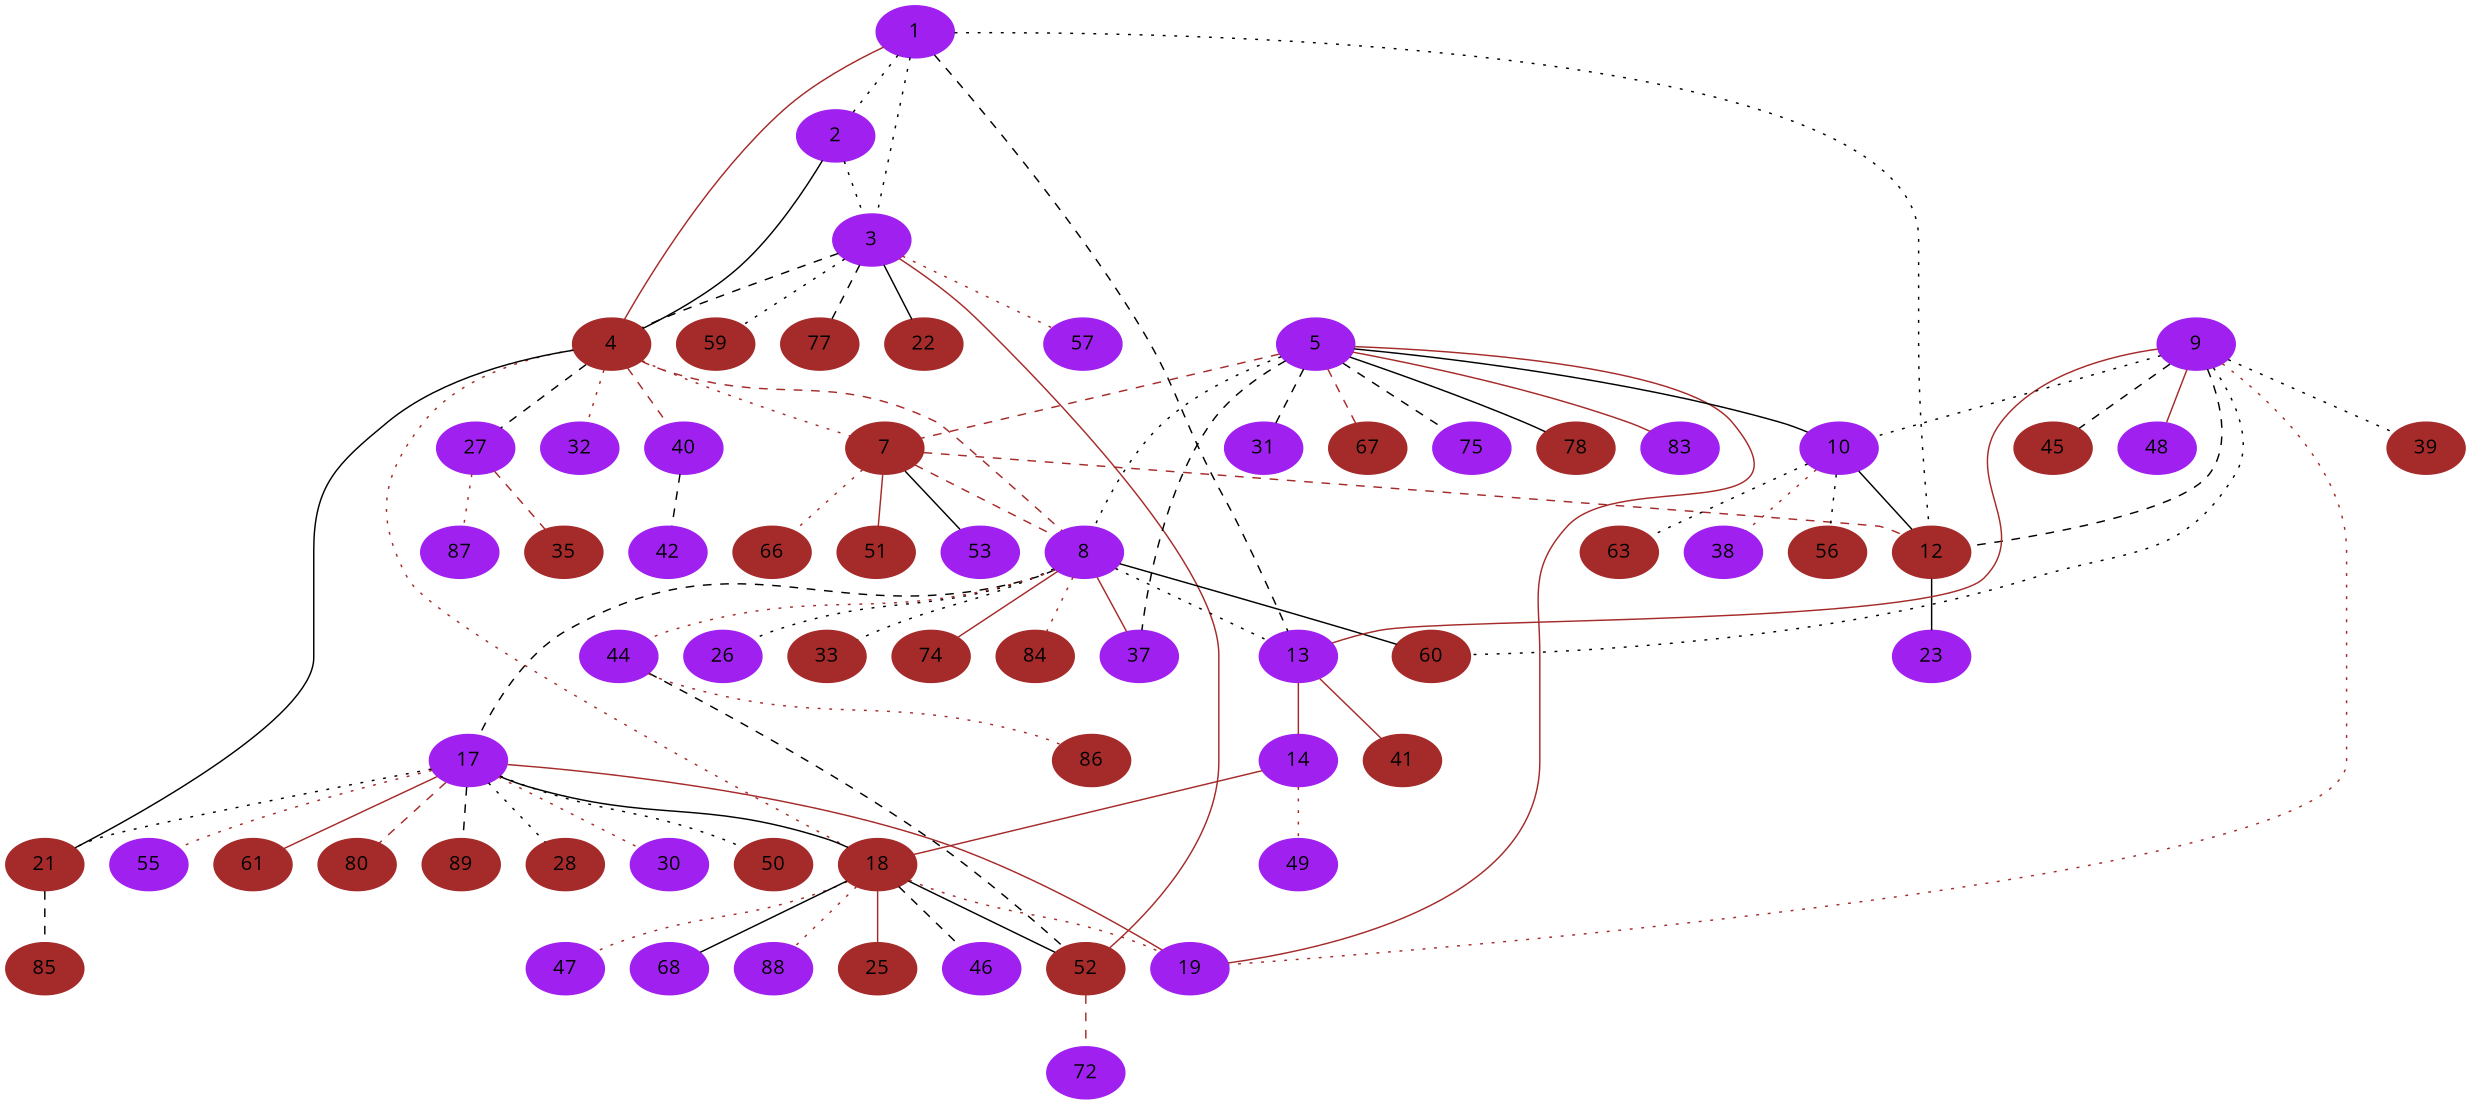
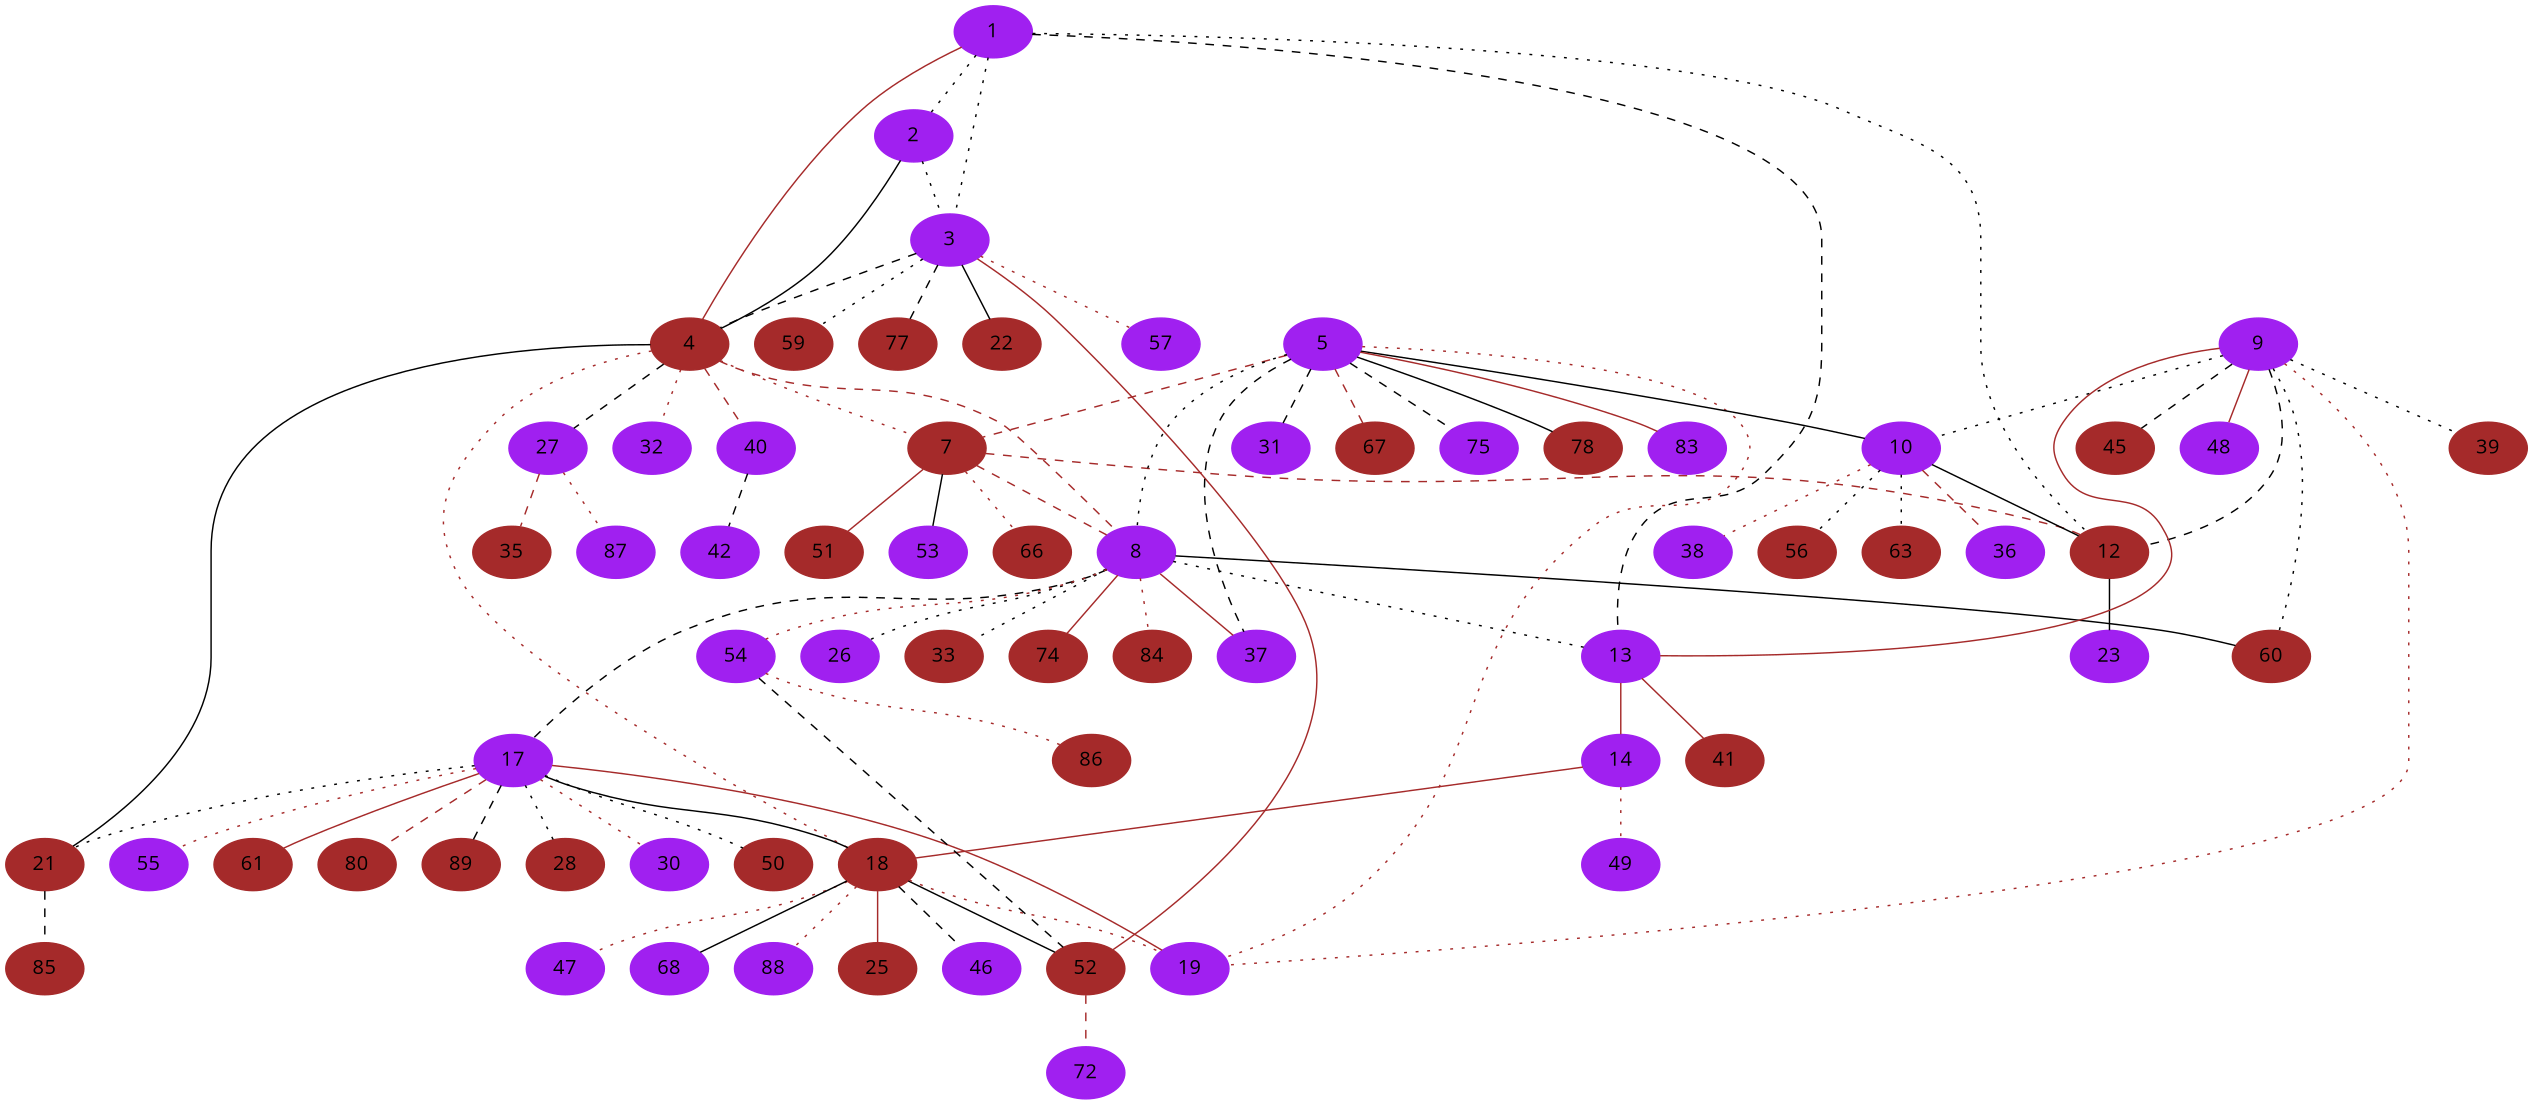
edge "5" -- "19": style solid -> dotted
node "36": added
node "44": label "44" -> "54"
